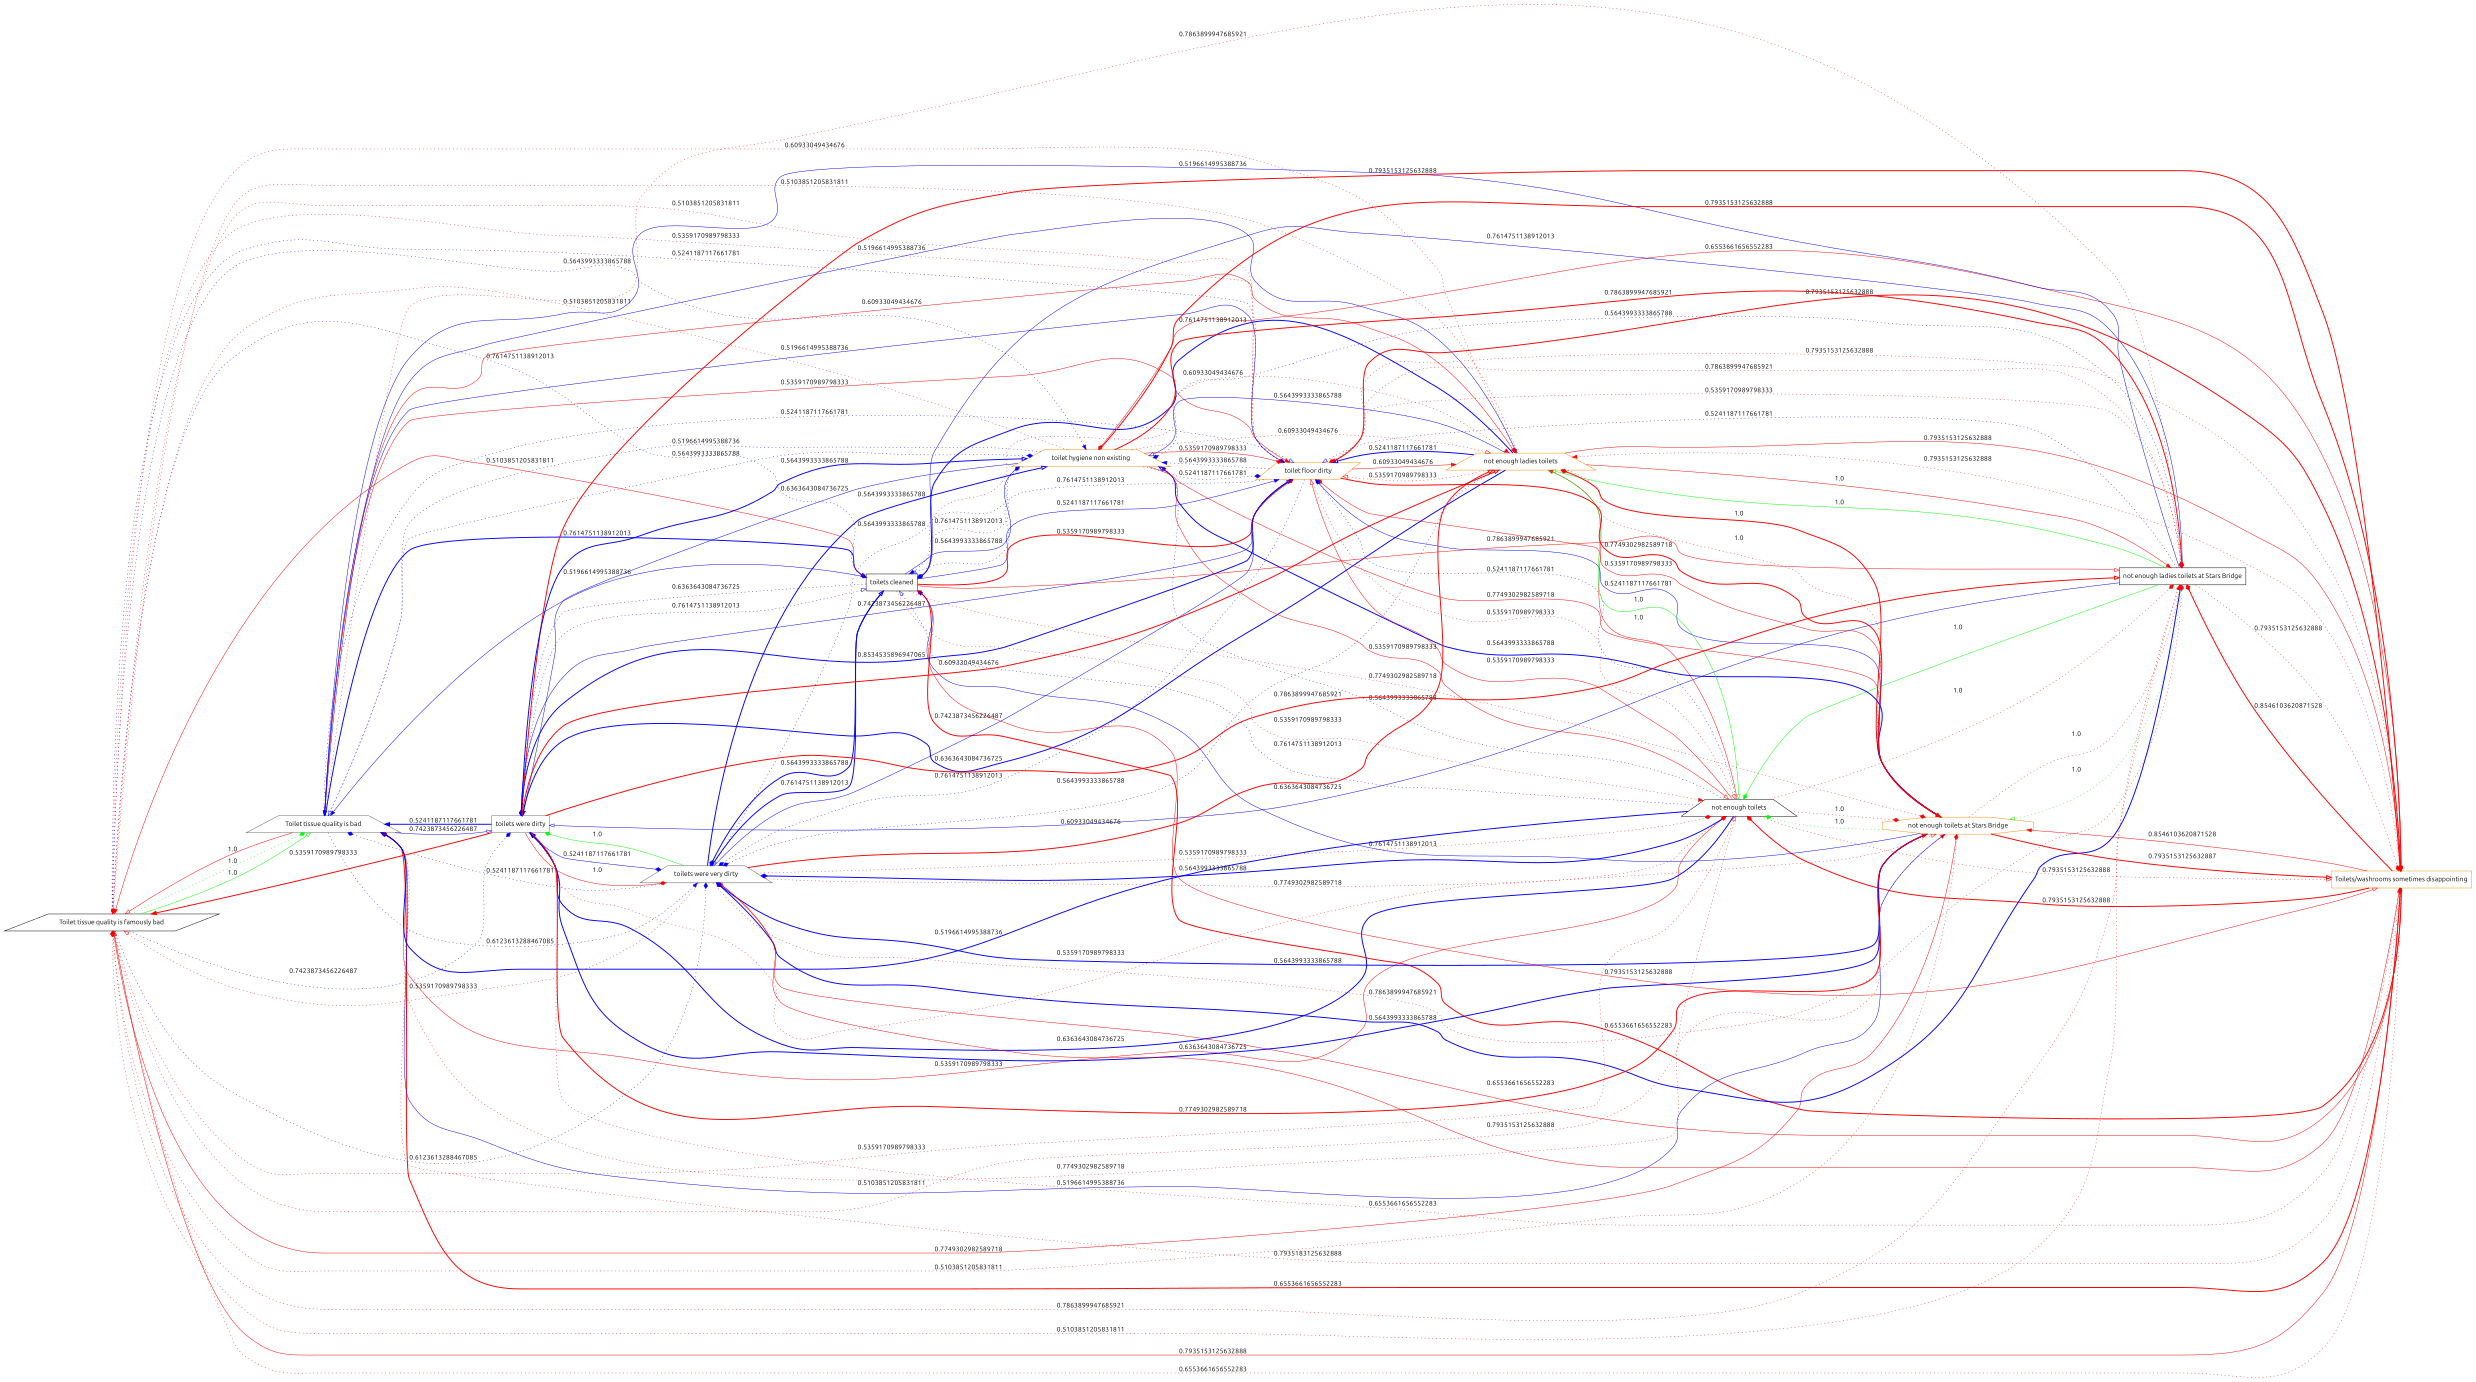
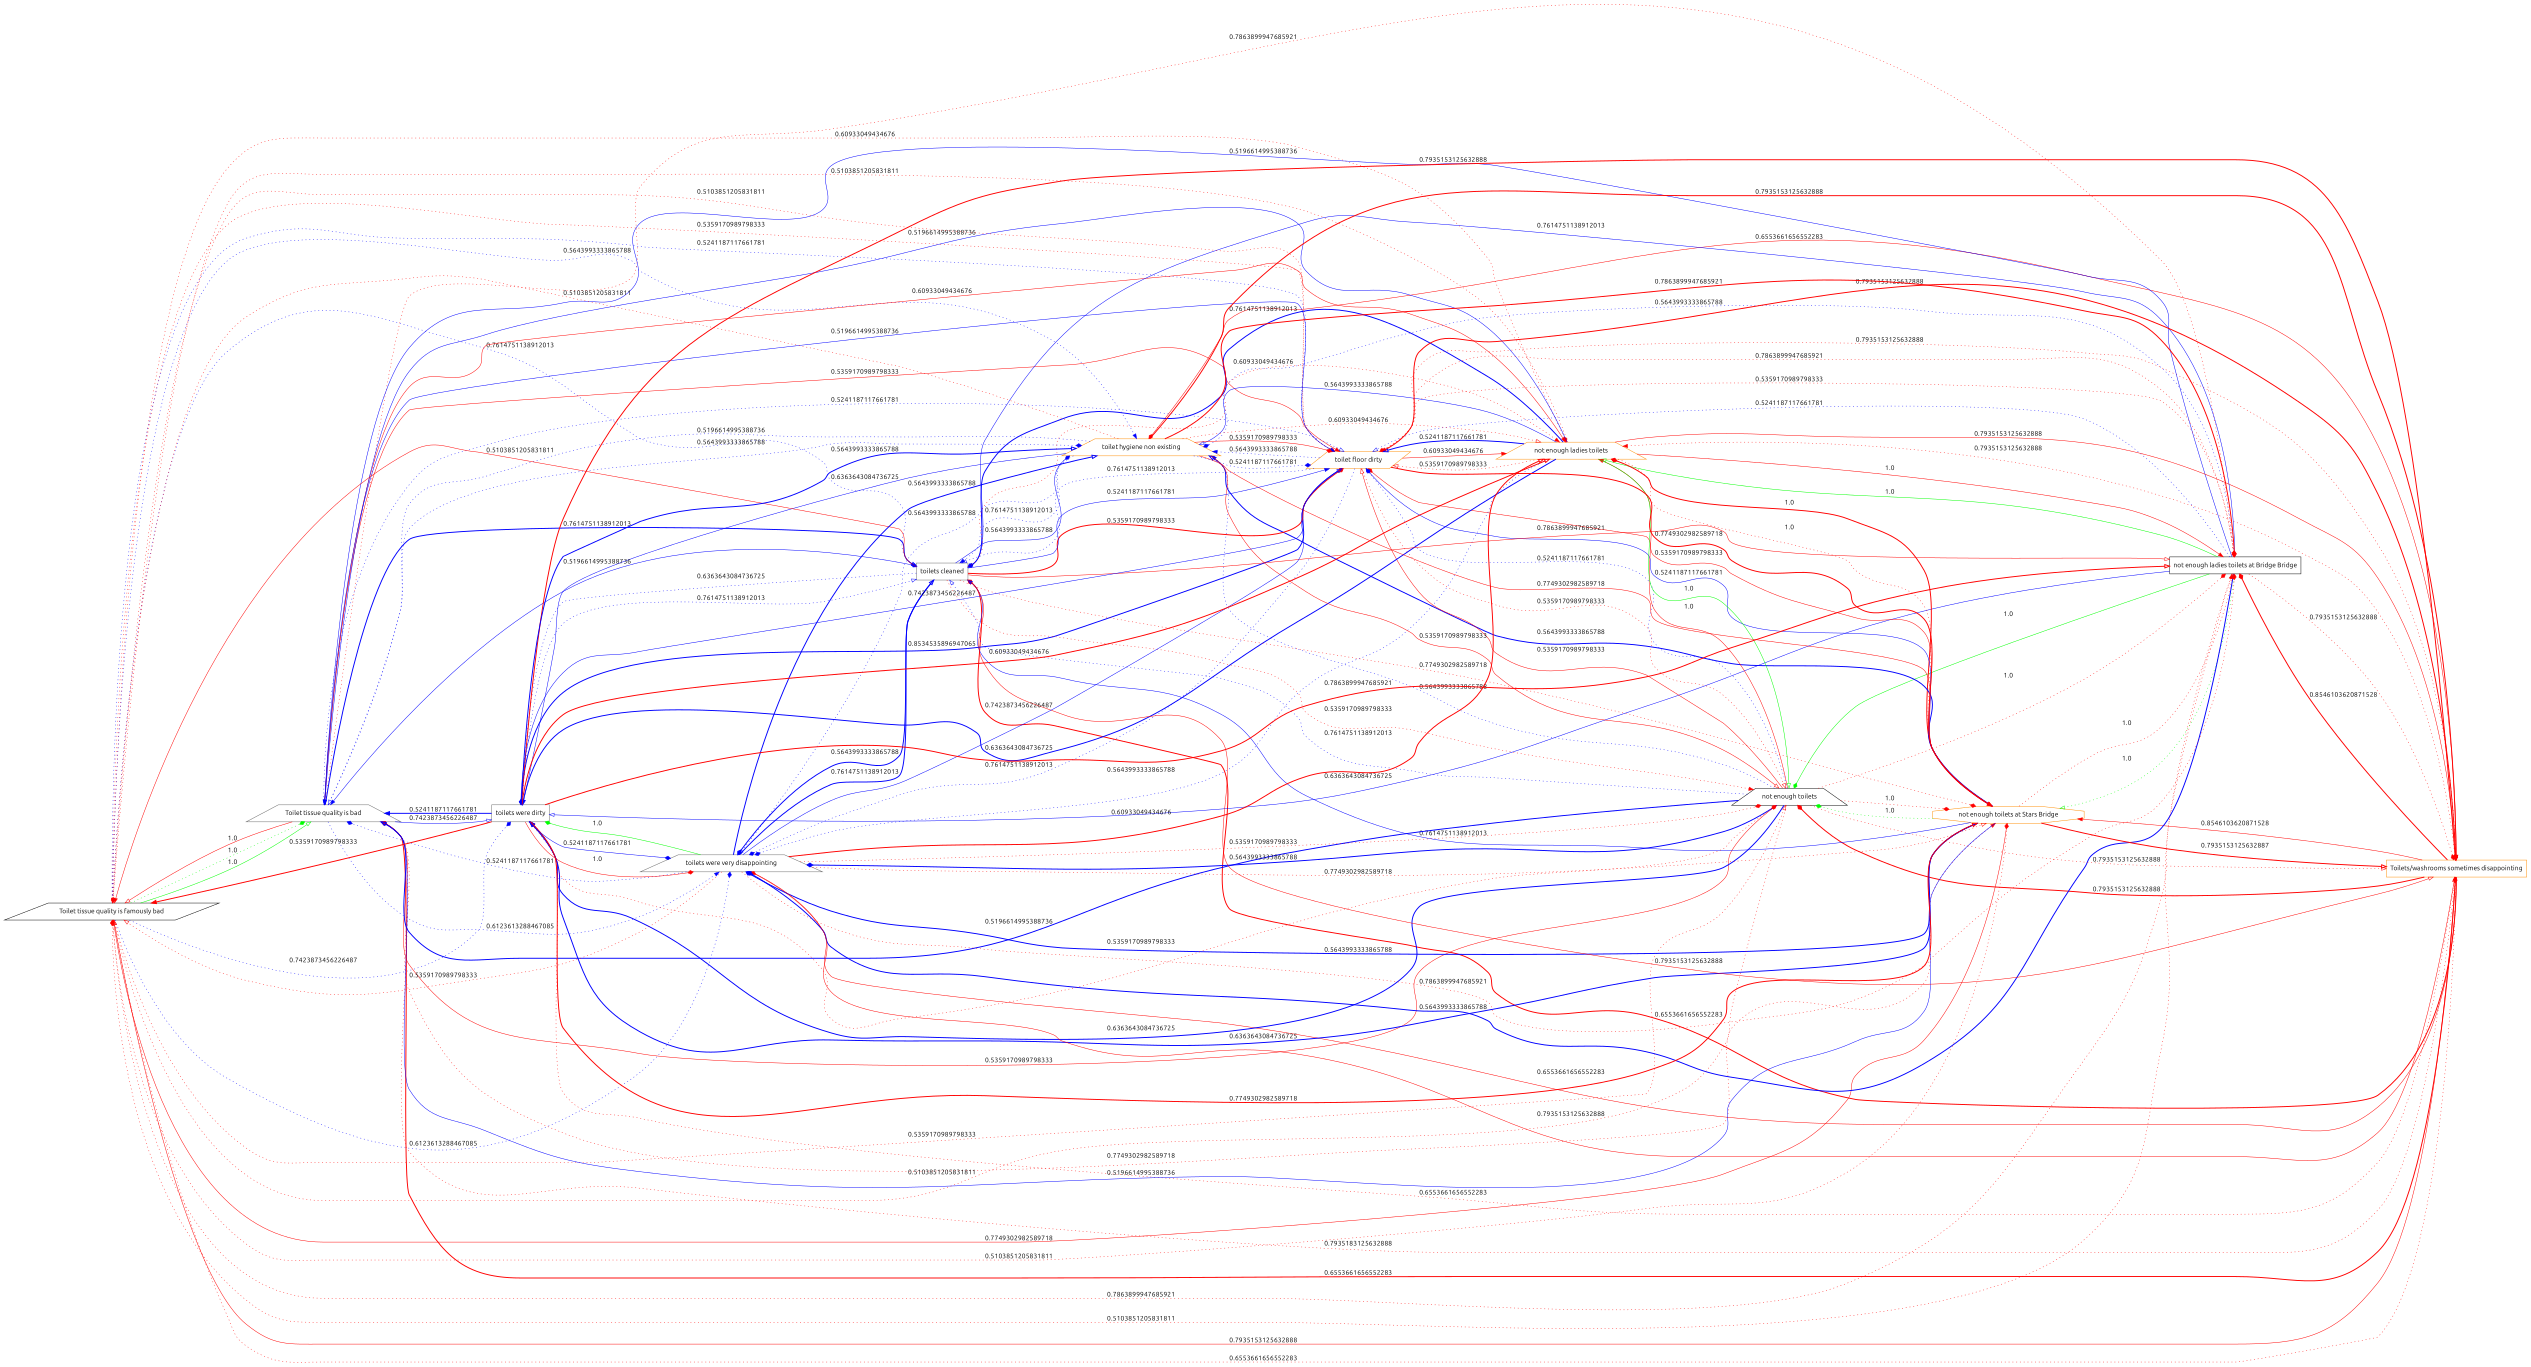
node "not enough ladies toilets at Stars Bridge": label "not enough ladies toilets at Stars Bridge" -> "not enough ladies toilets at Bridge Bridge"
node "toilets cleaned": color black -> gray40
node "toilets were very dirty": label "toilets were very dirty" -> "toilets were very disappointing"
